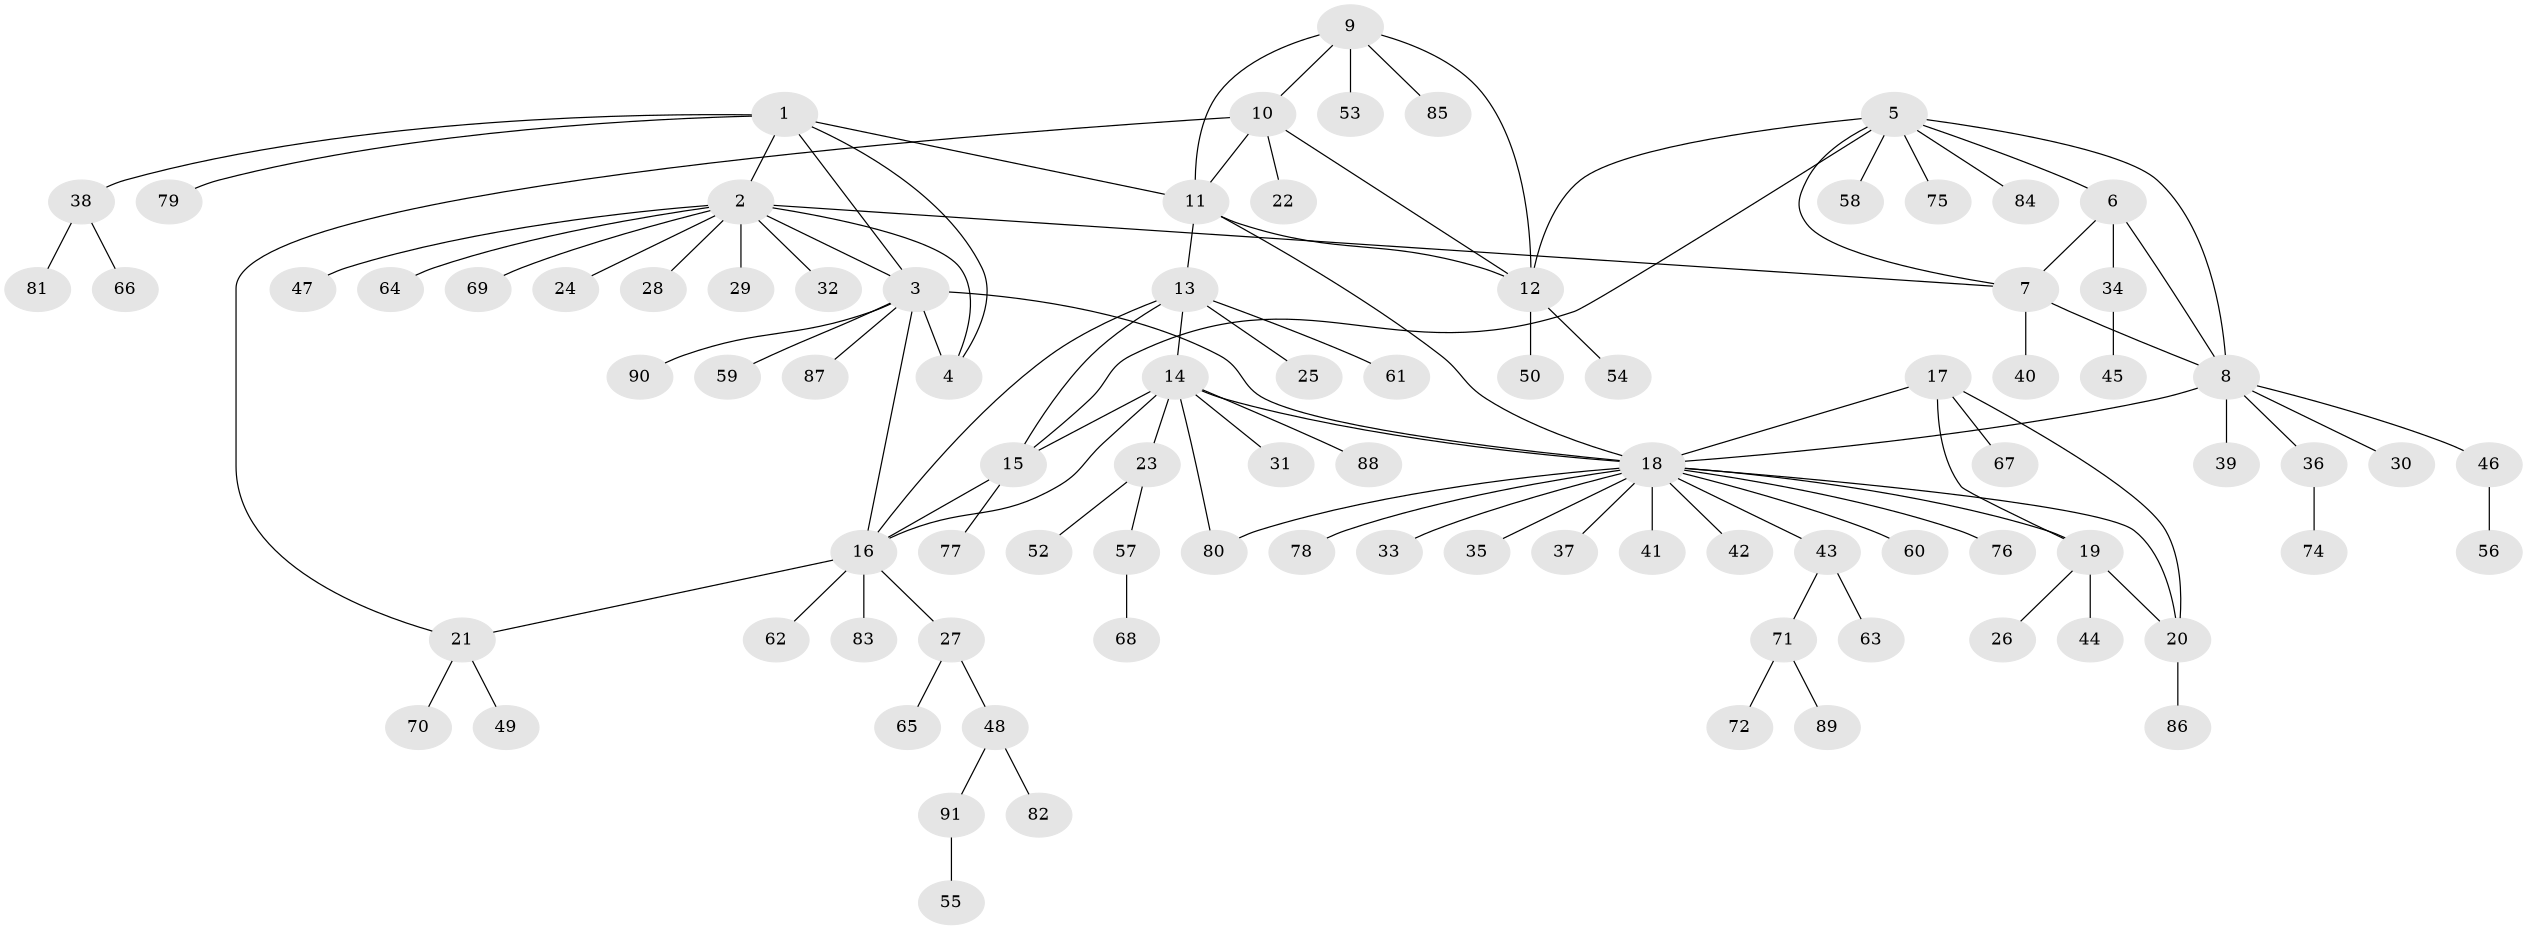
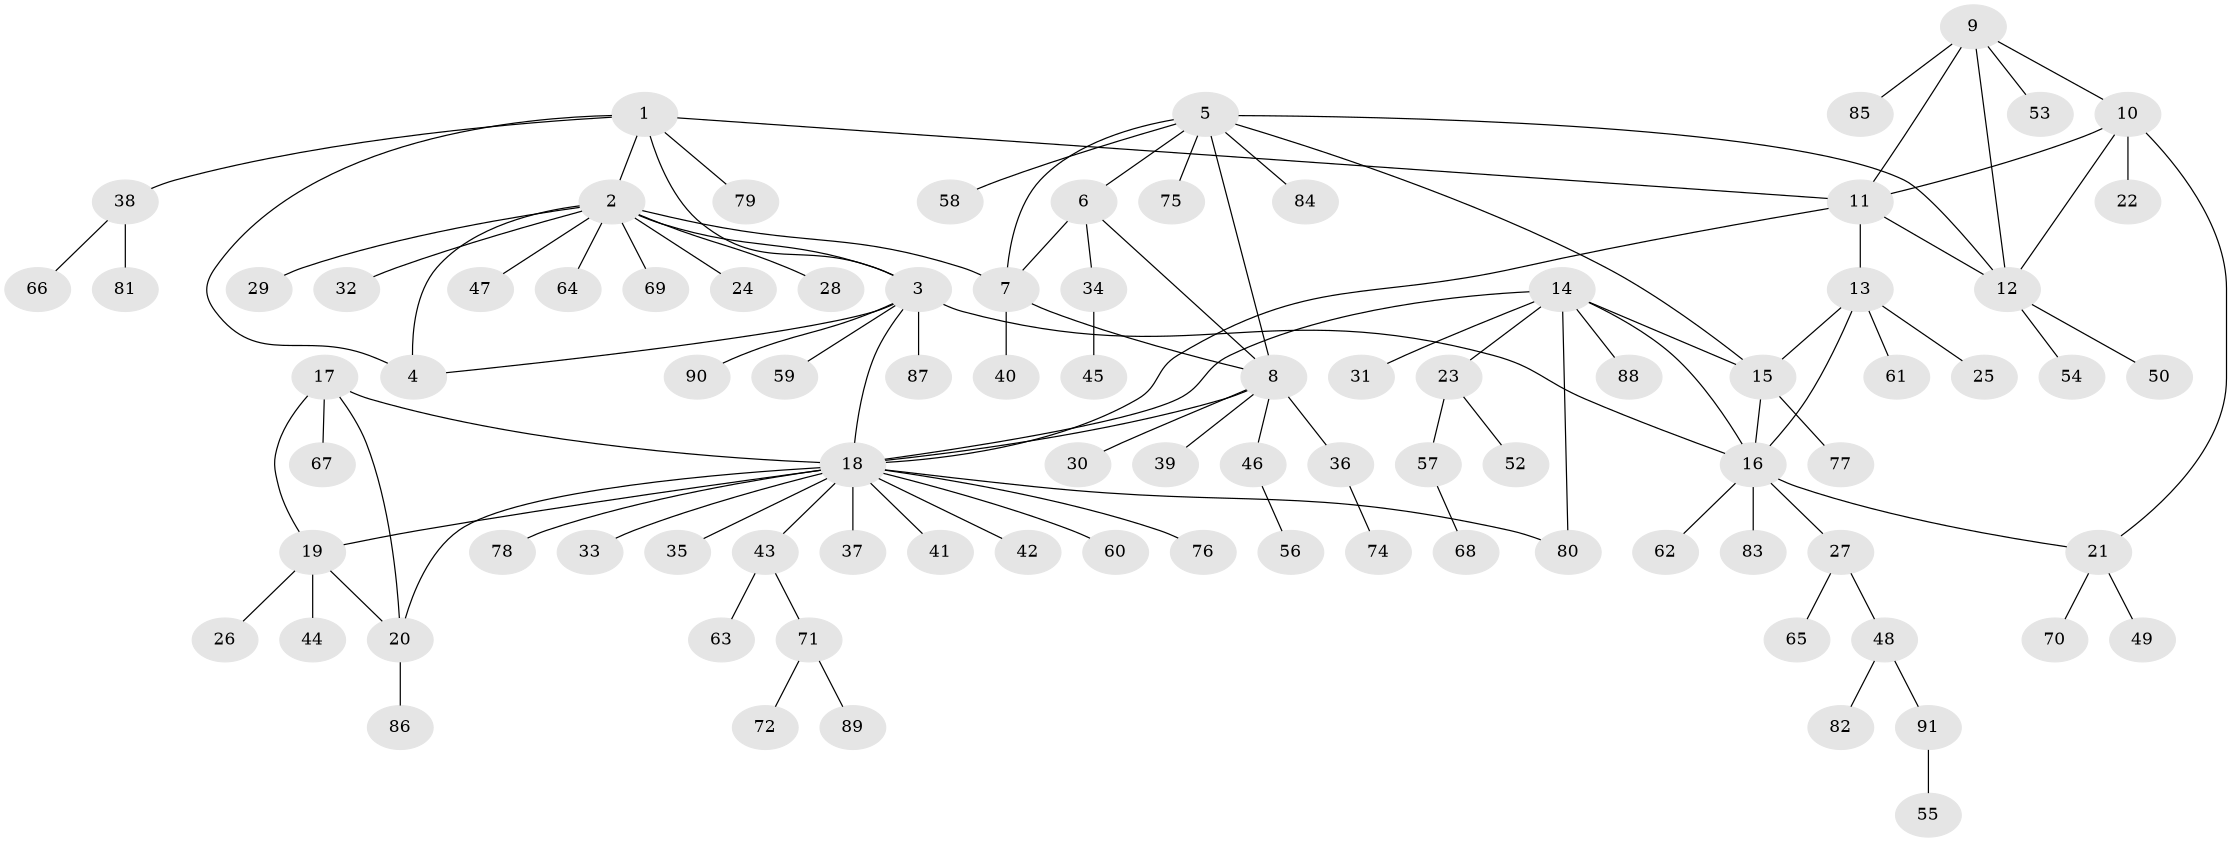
edge "13" -- "14": removed
